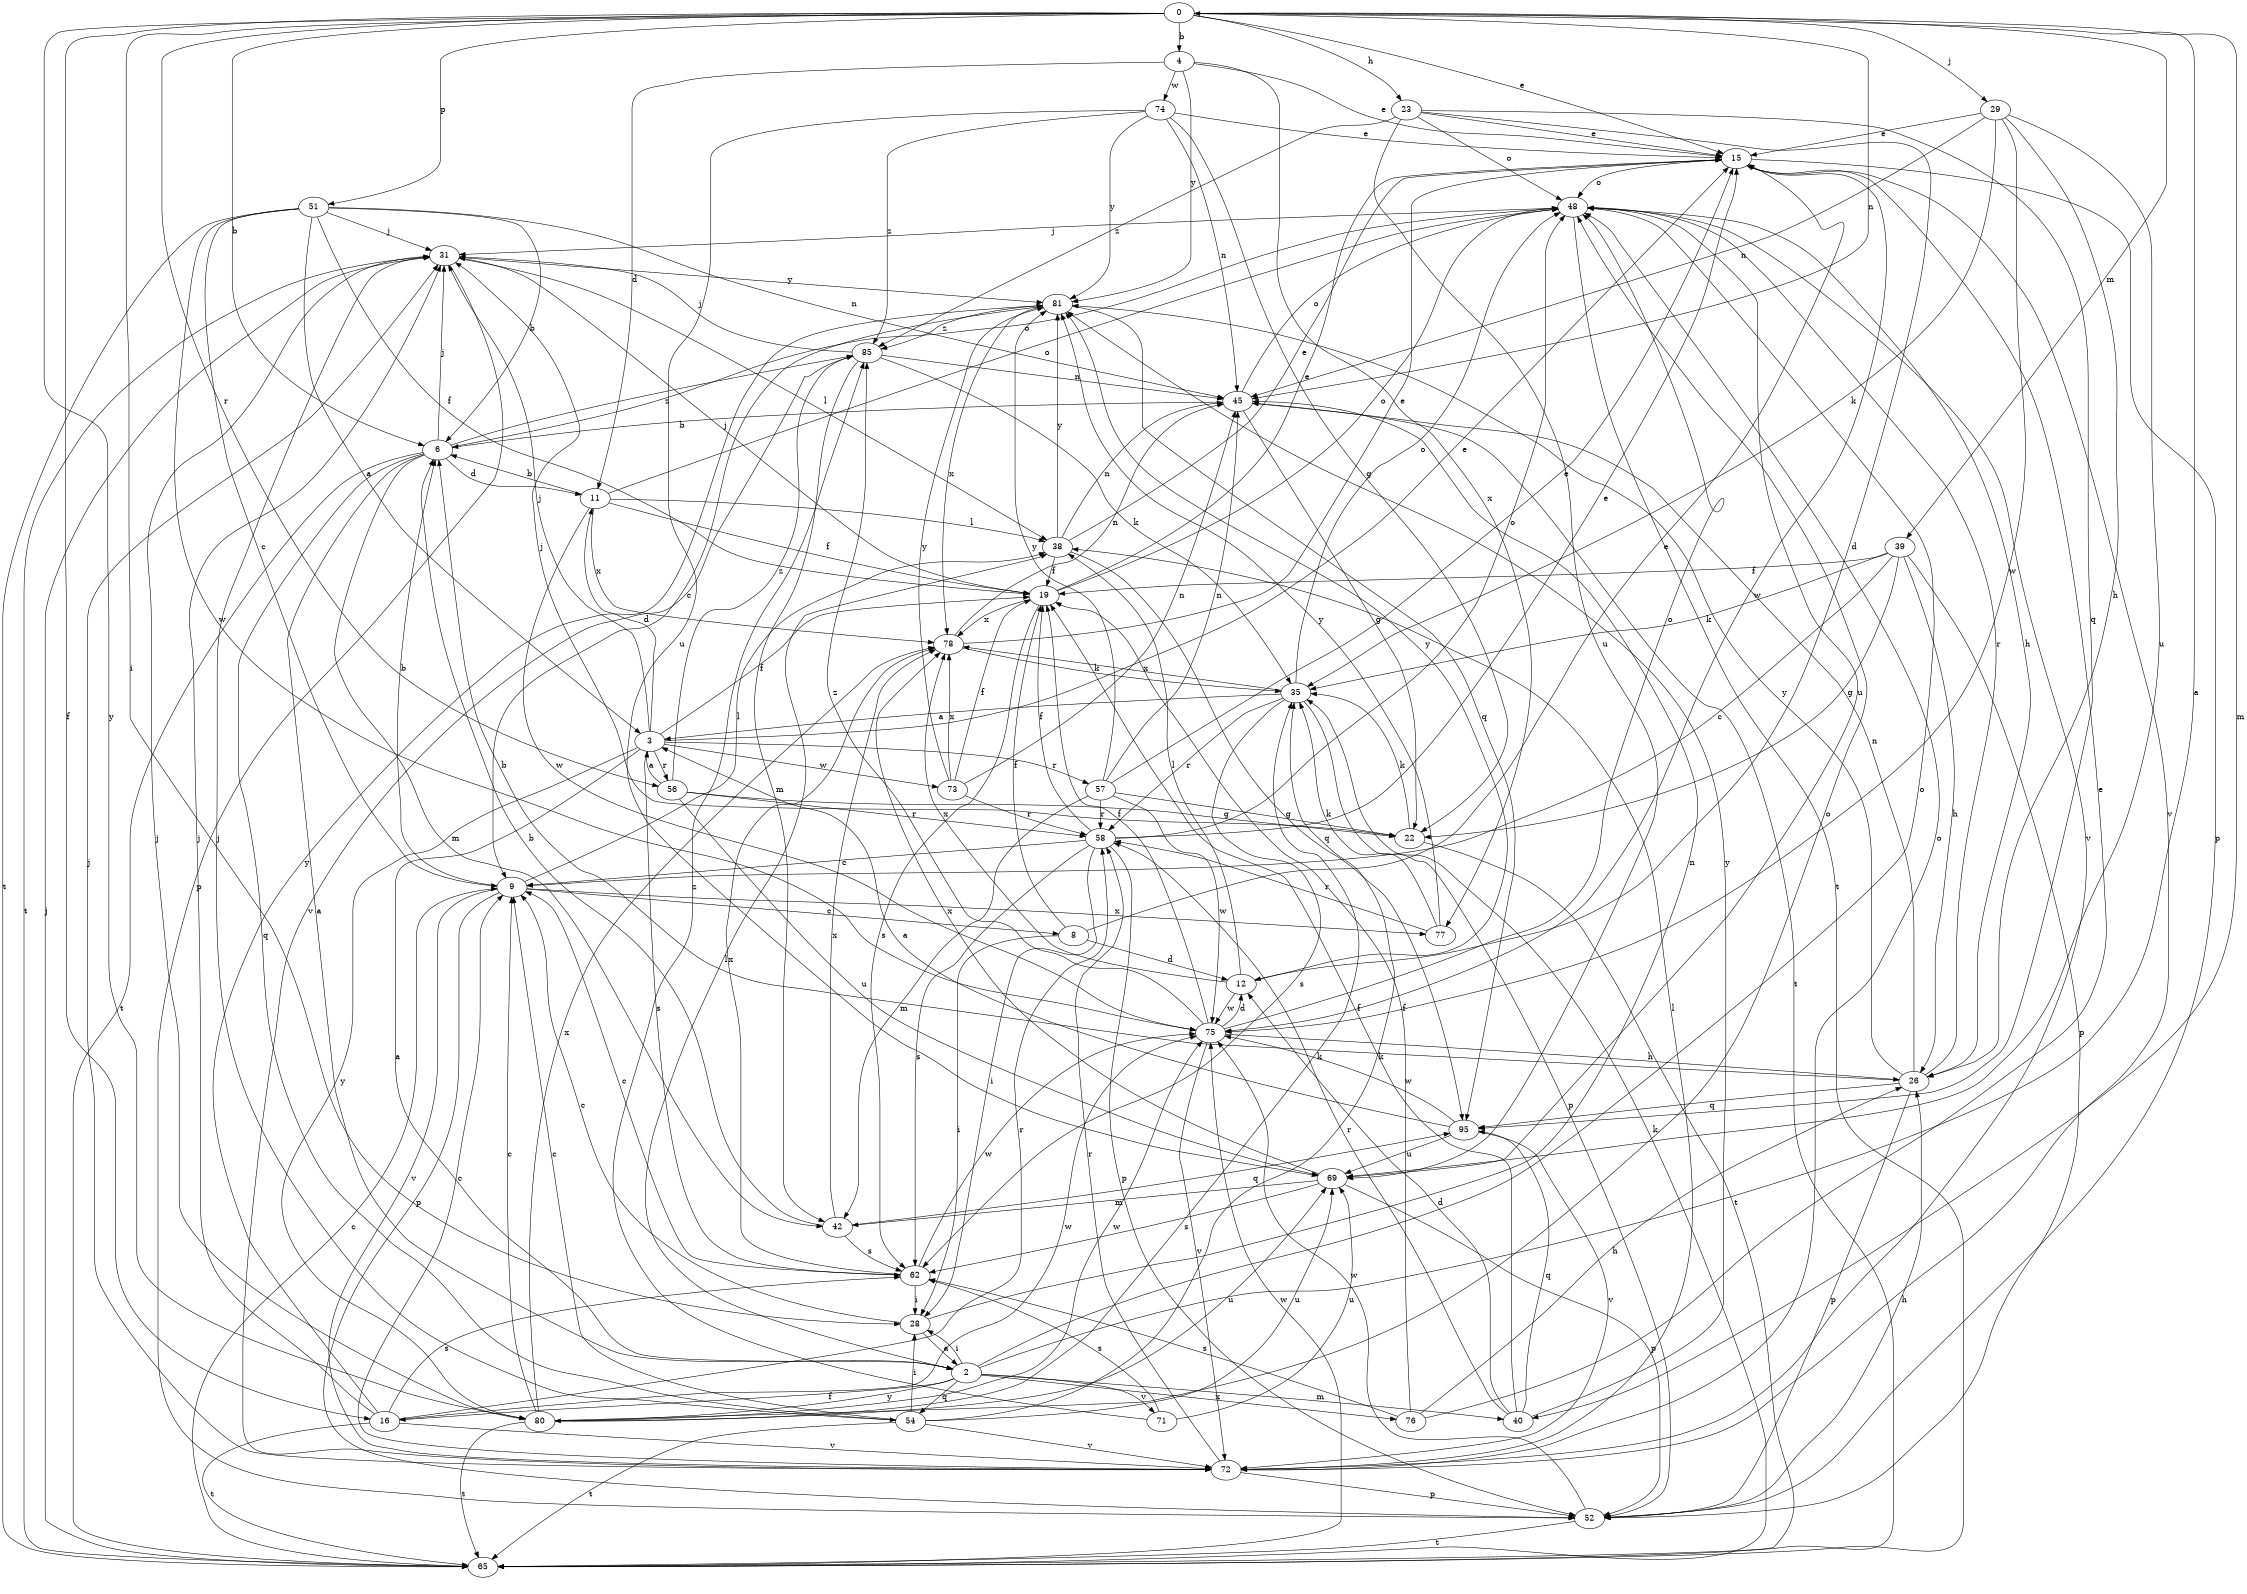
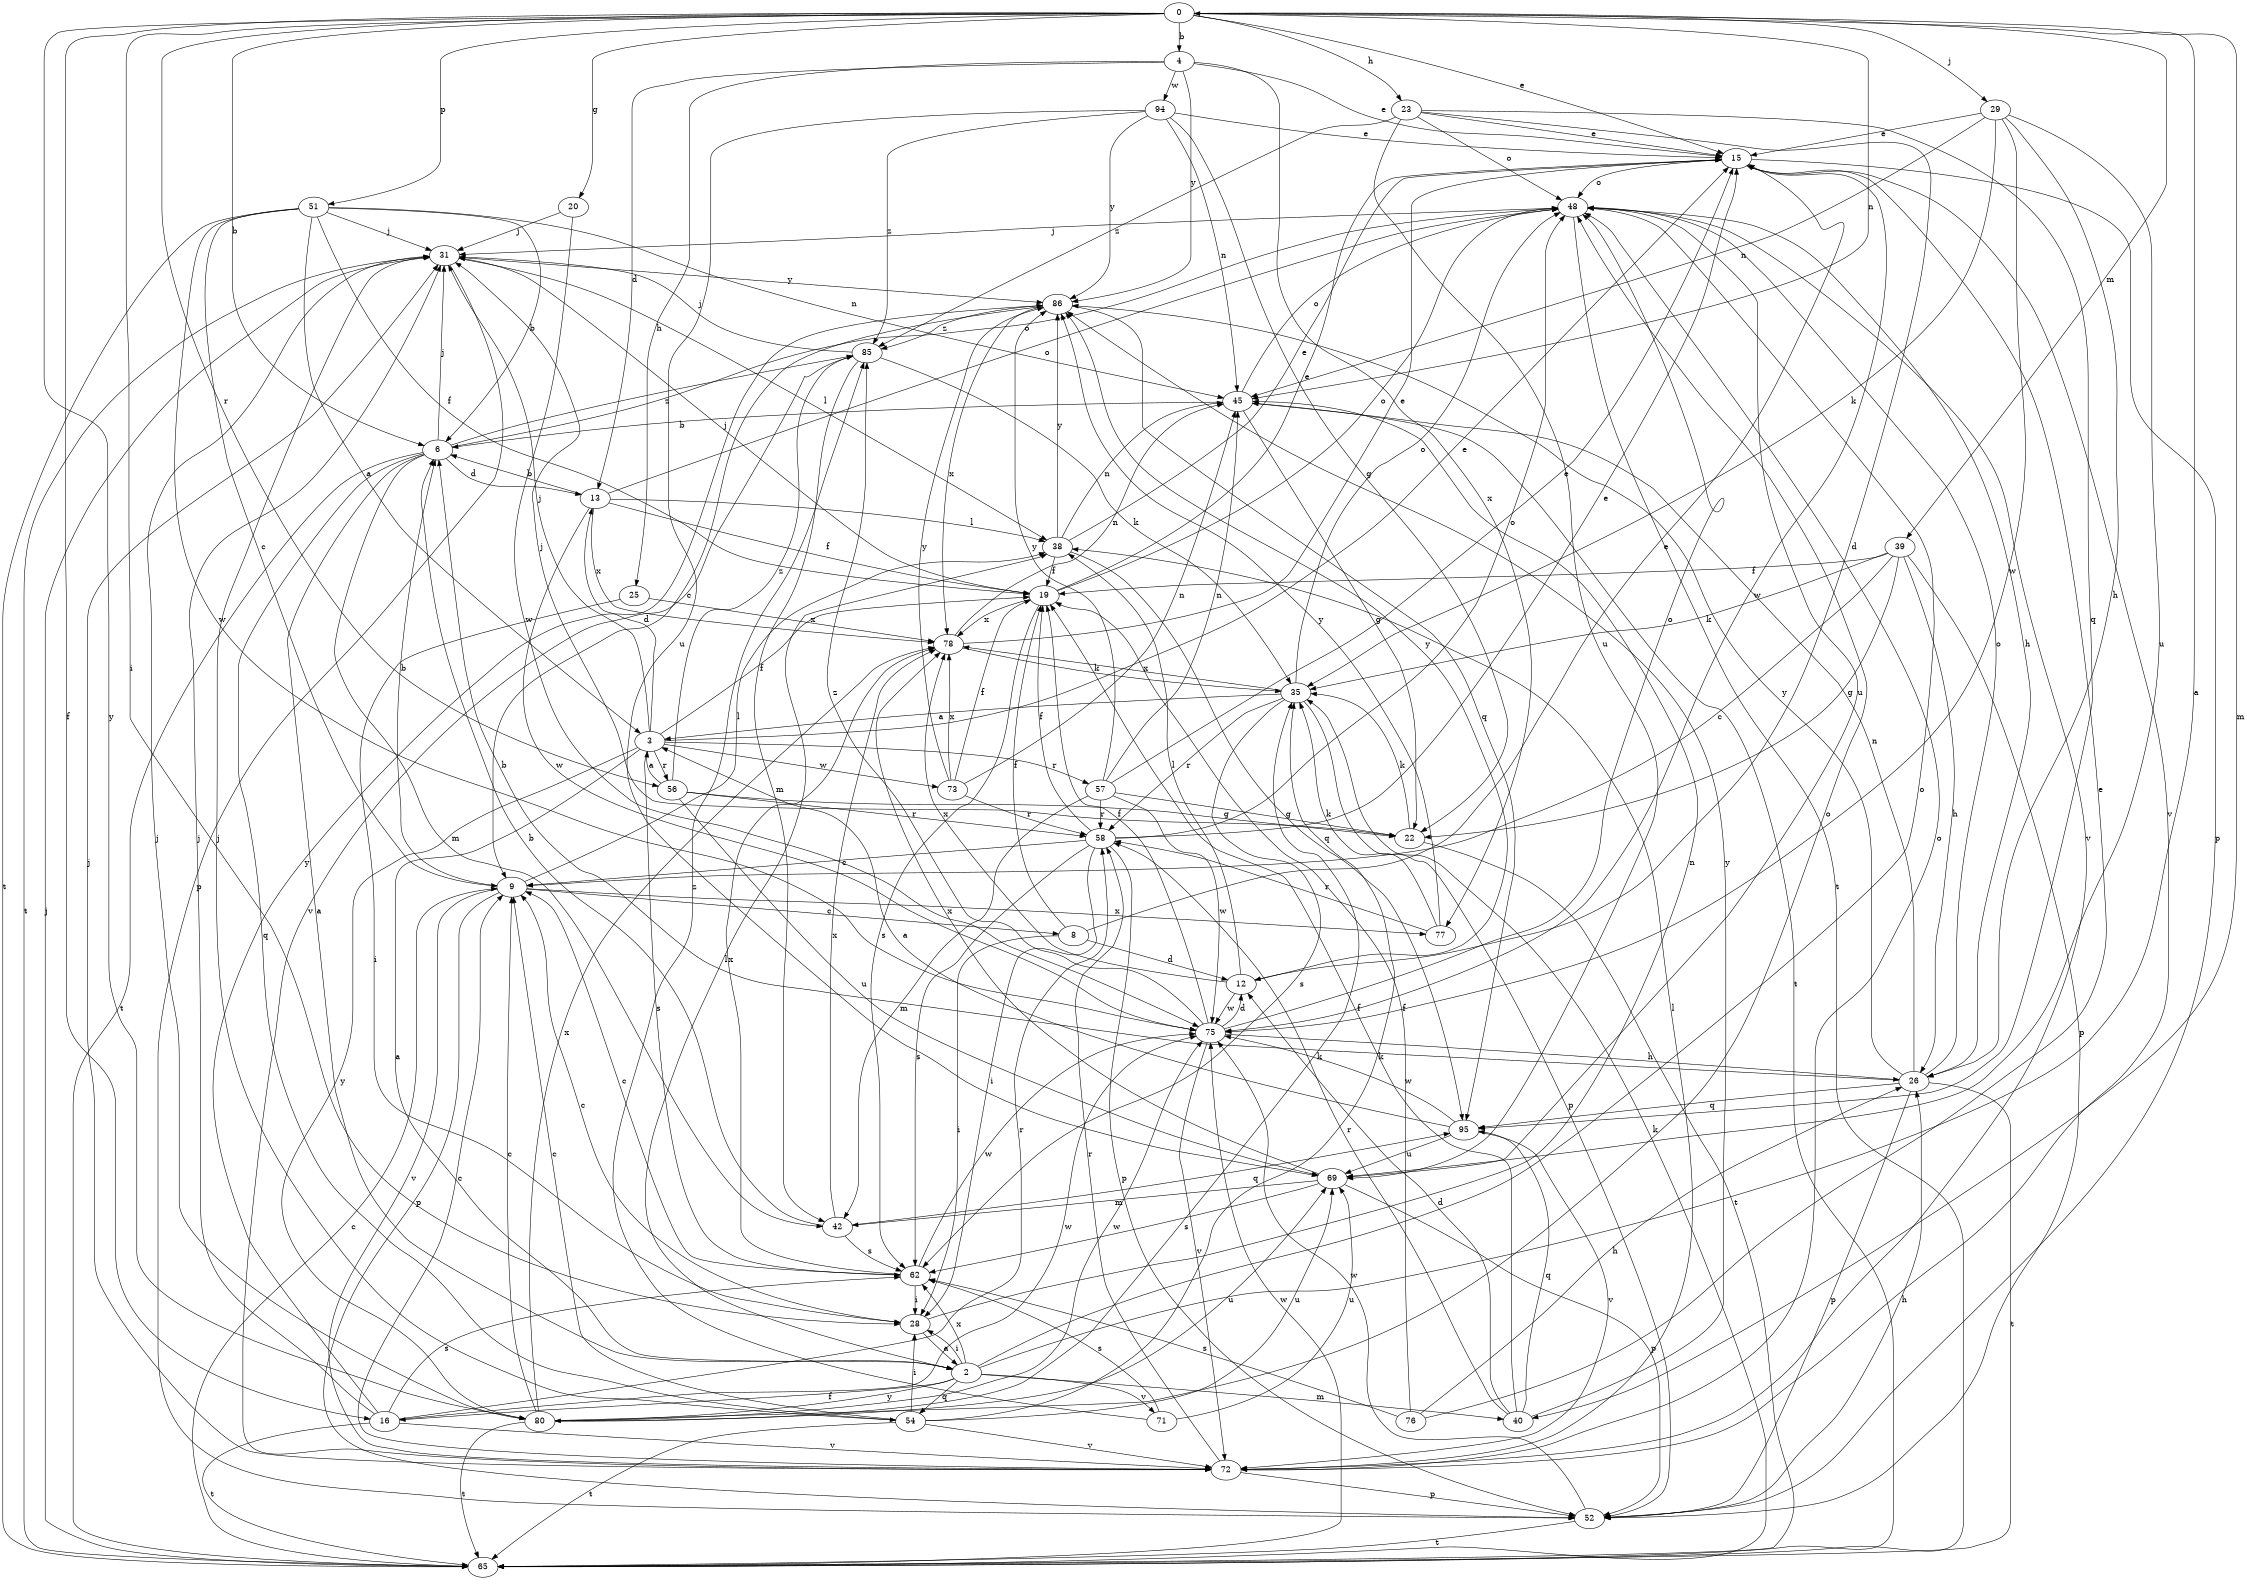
node "74": label "74" -> "94"
node "20": added
node "81": label "81" -> "86"
edge "85" -> "45": removed, label "n"
node "11": label "11" -> "13"
node "25": added
edge "26" -> "48": label "r" -> "o"
edge "2" -> "76": now "2" -> "62"
edge "26" -> "65": added, label "t"
